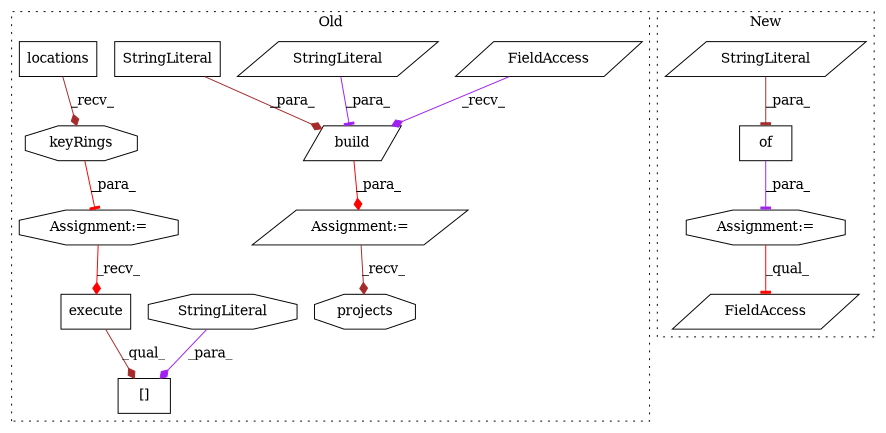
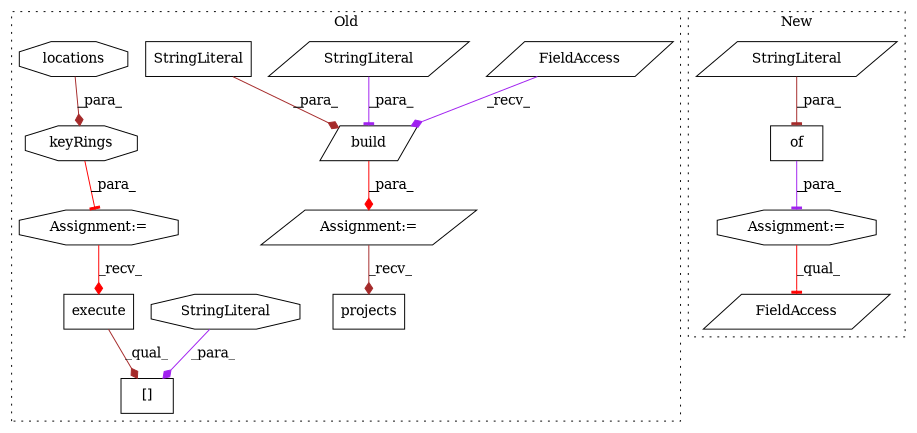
node "locations": shape box -> octagon
edge "locations" -> "keyRings": label "_recv_" -> "_para_"
node "projects": shape octagon -> box
